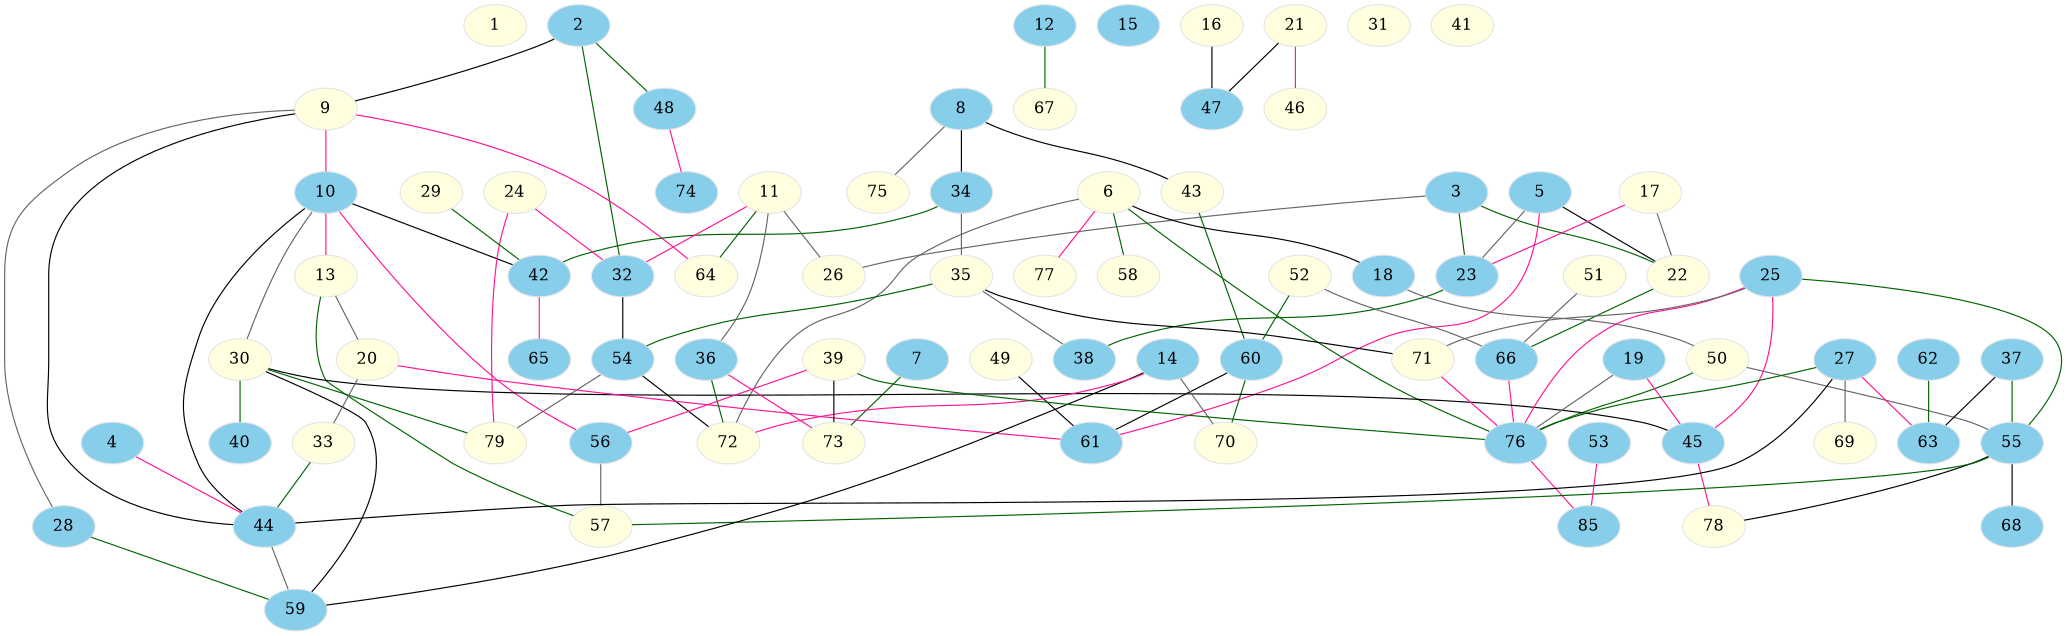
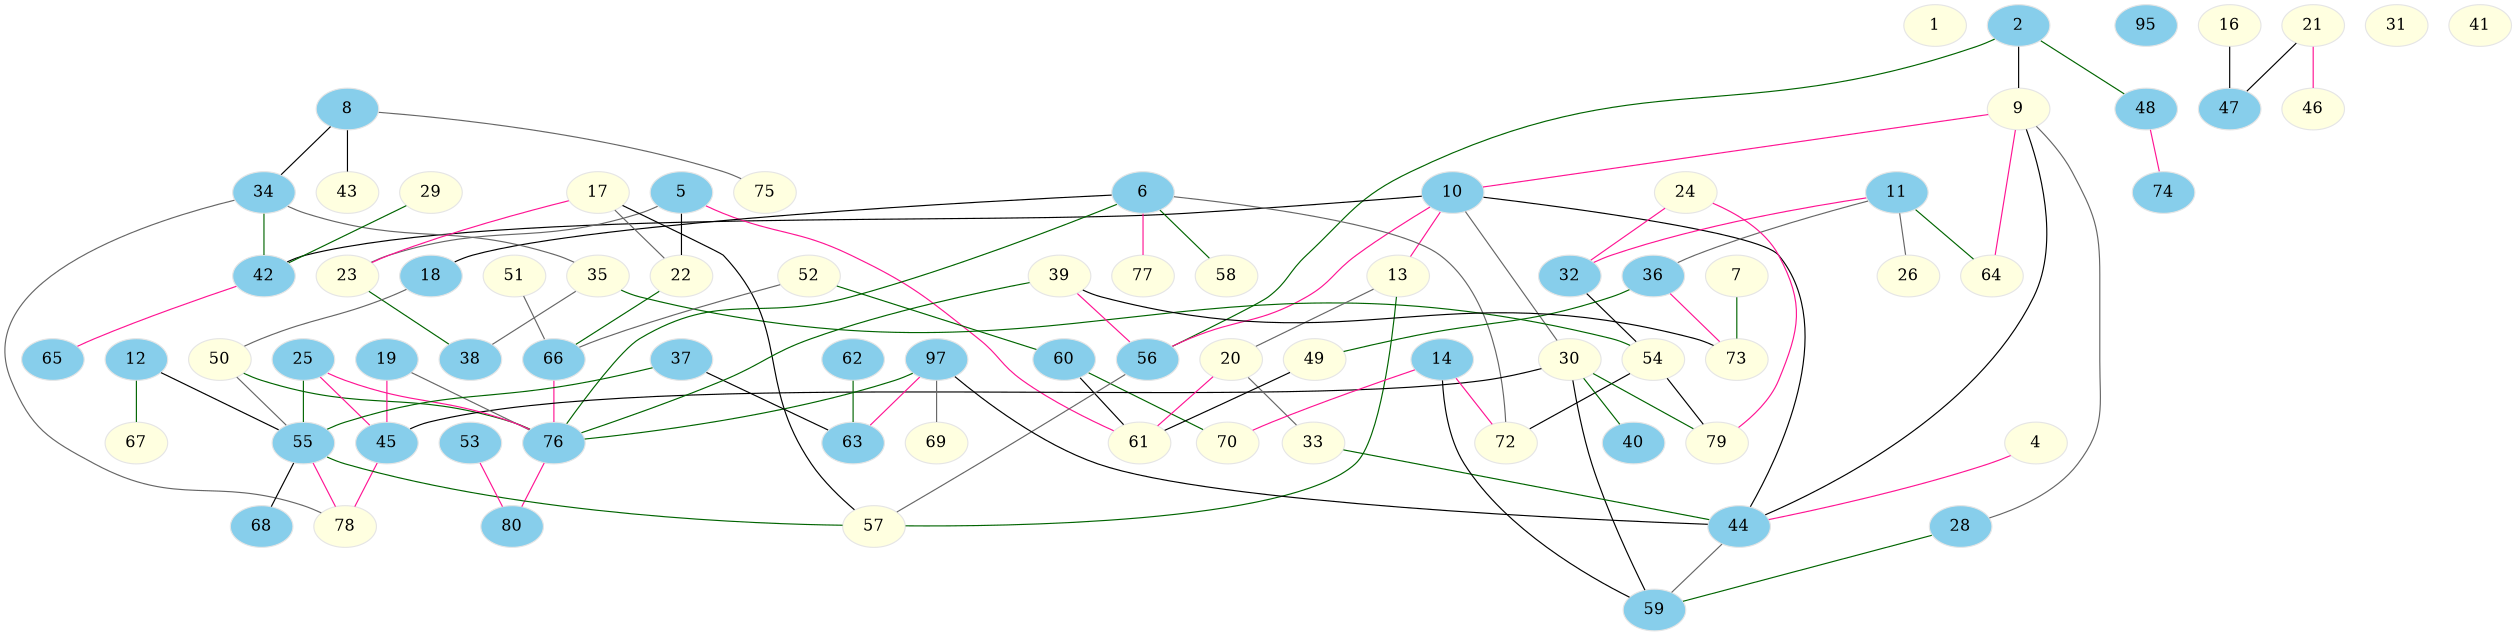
node "15": label "15" -> "95"
edge "2" -- "32": now "2" -- "56"
node "11": fillcolor lightyellow -> skyblue
node "6": fillcolor lightyellow -> skyblue
node "3": removed
edge "43" -- "60": removed
node "23": fillcolor skyblue -> lightyellow
edge "17" -- "57": added
node "54": fillcolor skyblue -> lightyellow
node "7": fillcolor skyblue -> lightyellow
node "71": removed
node "27": label "27" -> "97"
edge "34" -- "78": added
edge "12" -- "55": added
edge "54" -- "79": color gray40 -> black
edge "36" -- "72": now "36" -- "49"
edge "14" -- "70": color gray40 -> deeppink
node "4": fillcolor skyblue -> lightyellow
node "61": fillcolor skyblue -> lightyellow
edge "55" -- "78": color black -> deeppink
node "85": label "85" -> "80"
